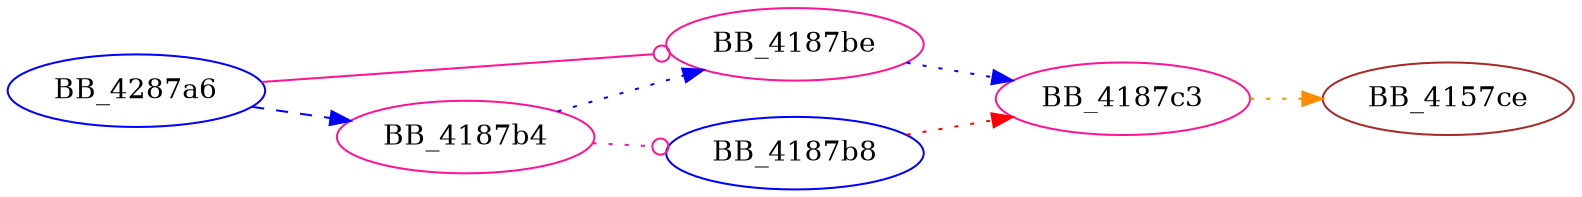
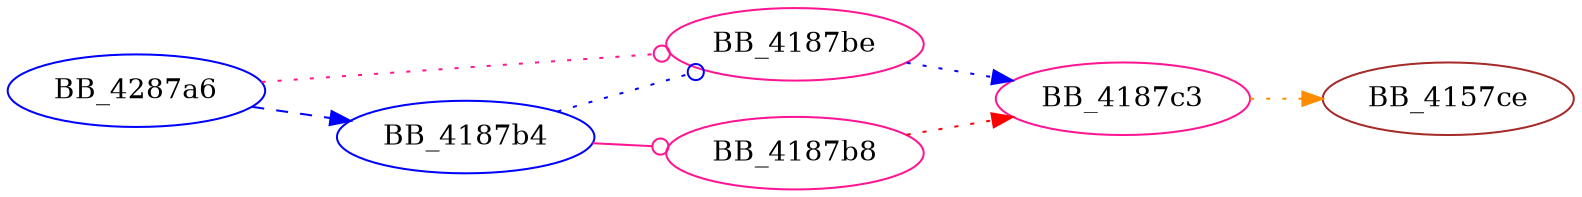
edge "BB_4287a6" -> "BB_4187be": style solid -> dotted
edge "BB_4187b4" -> "BB_4187be": arrowhead normal -> odot
node "BB_4187b4": color deeppink -> blue
edge "BB_4187b4" -> "BB_4187b8": style dotted -> solid
node "BB_4187b8": color blue -> deeppink
